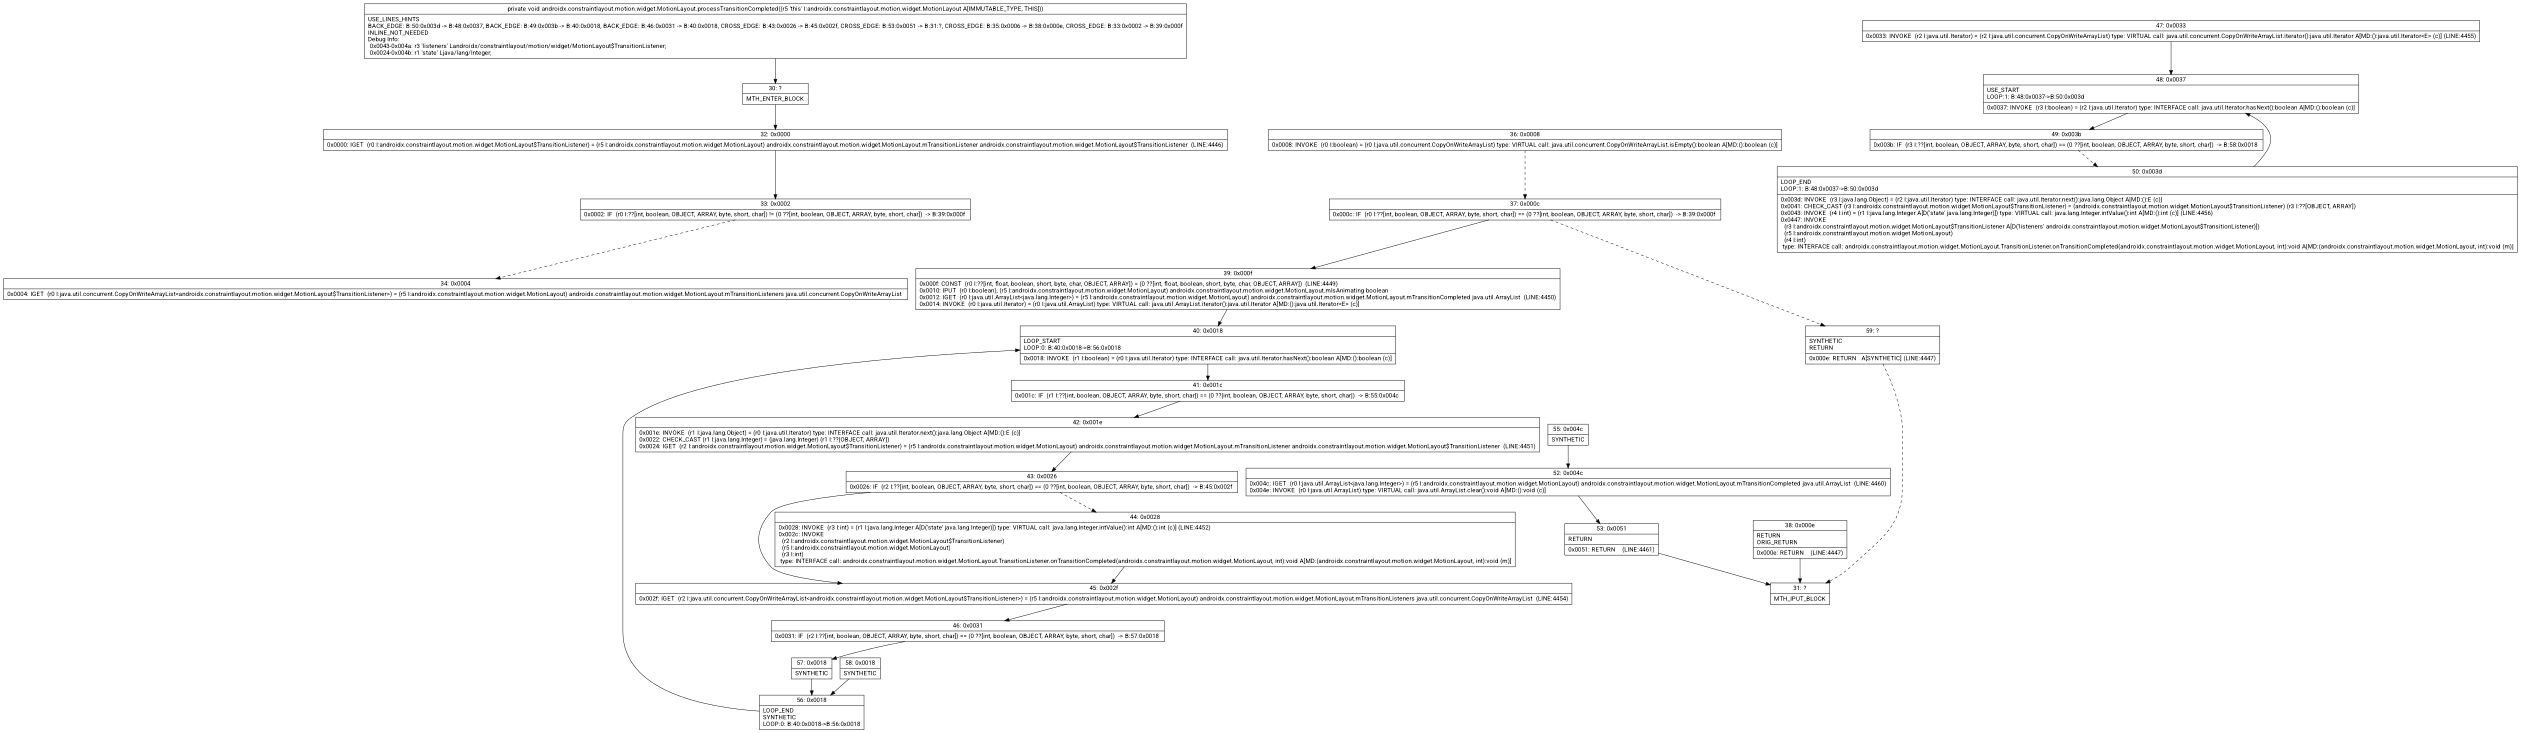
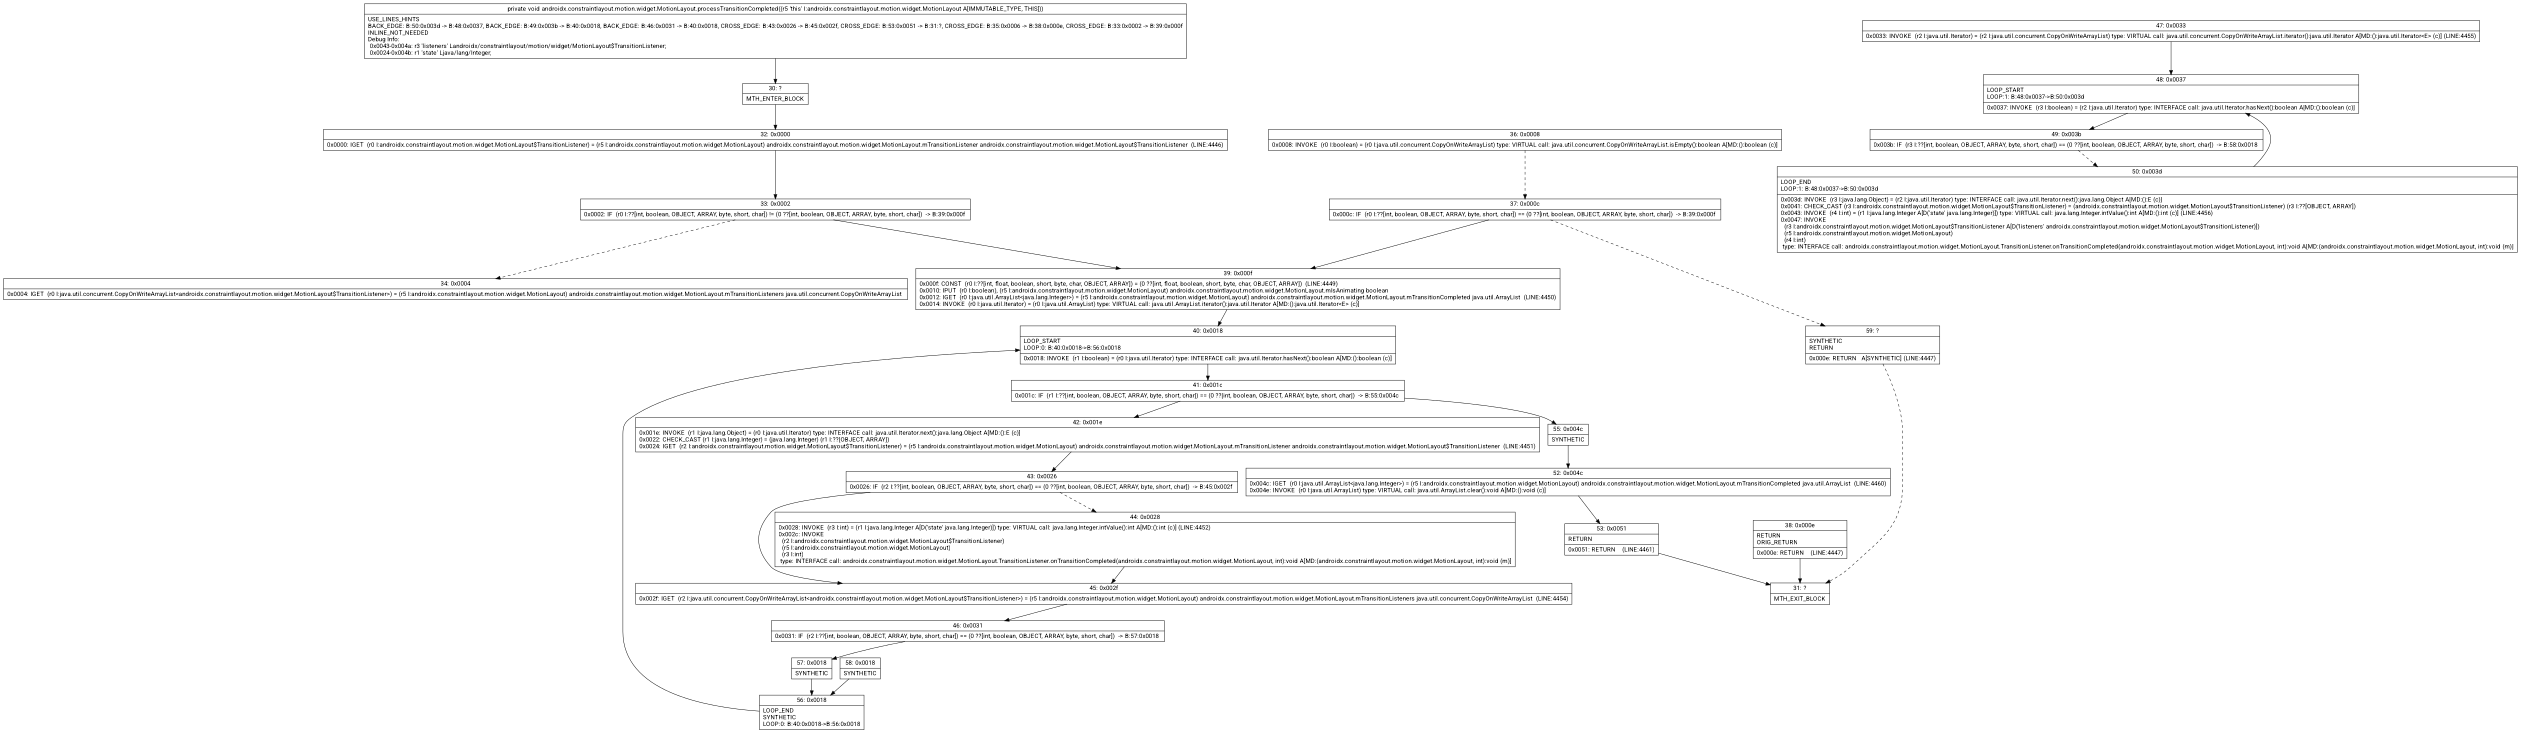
node "48: 0x0037": text "USE_START" -> "LOOP_START"
node "50: 0x003d": text "0x0447: INVOKE" -> "0x0047: INVOKE"
edge "33: 0x0002" -> "39: 0x000f": added
edge "41: 0x001c" -> "55: 0x004c": added
node "31: ?": text "MTH_IPUT_BLOCK" -> "MTH_EXIT_BLOCK"
